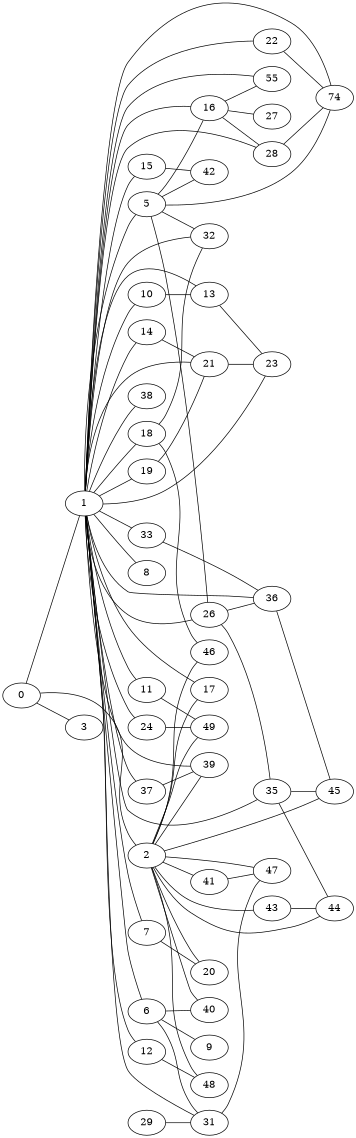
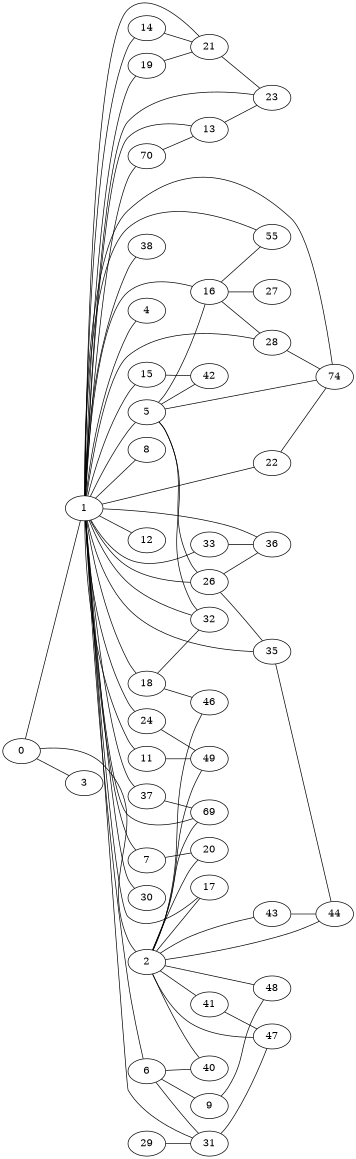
node "10": label "10" -> "70"
node "4": added
node "39": label "39" -> "69"
node "45": removed
node "30": added
edge "12" -- "48": now "9" -- "48"
